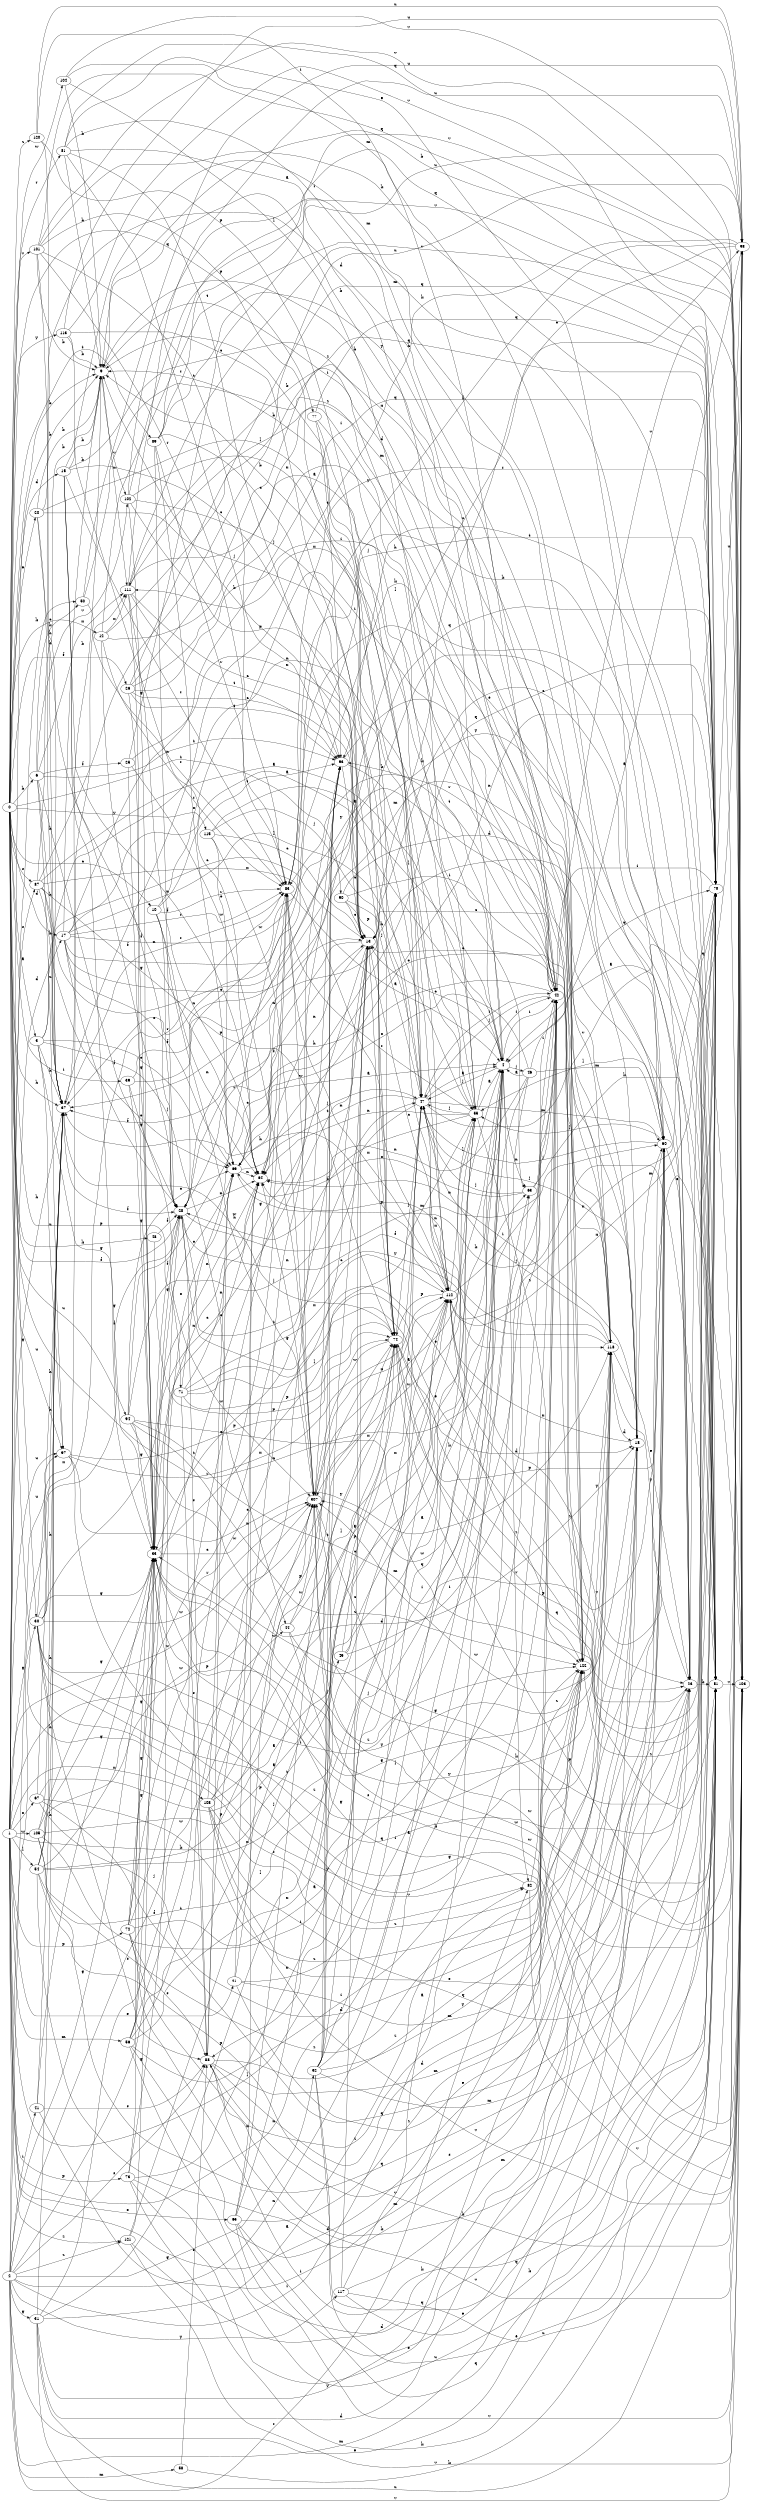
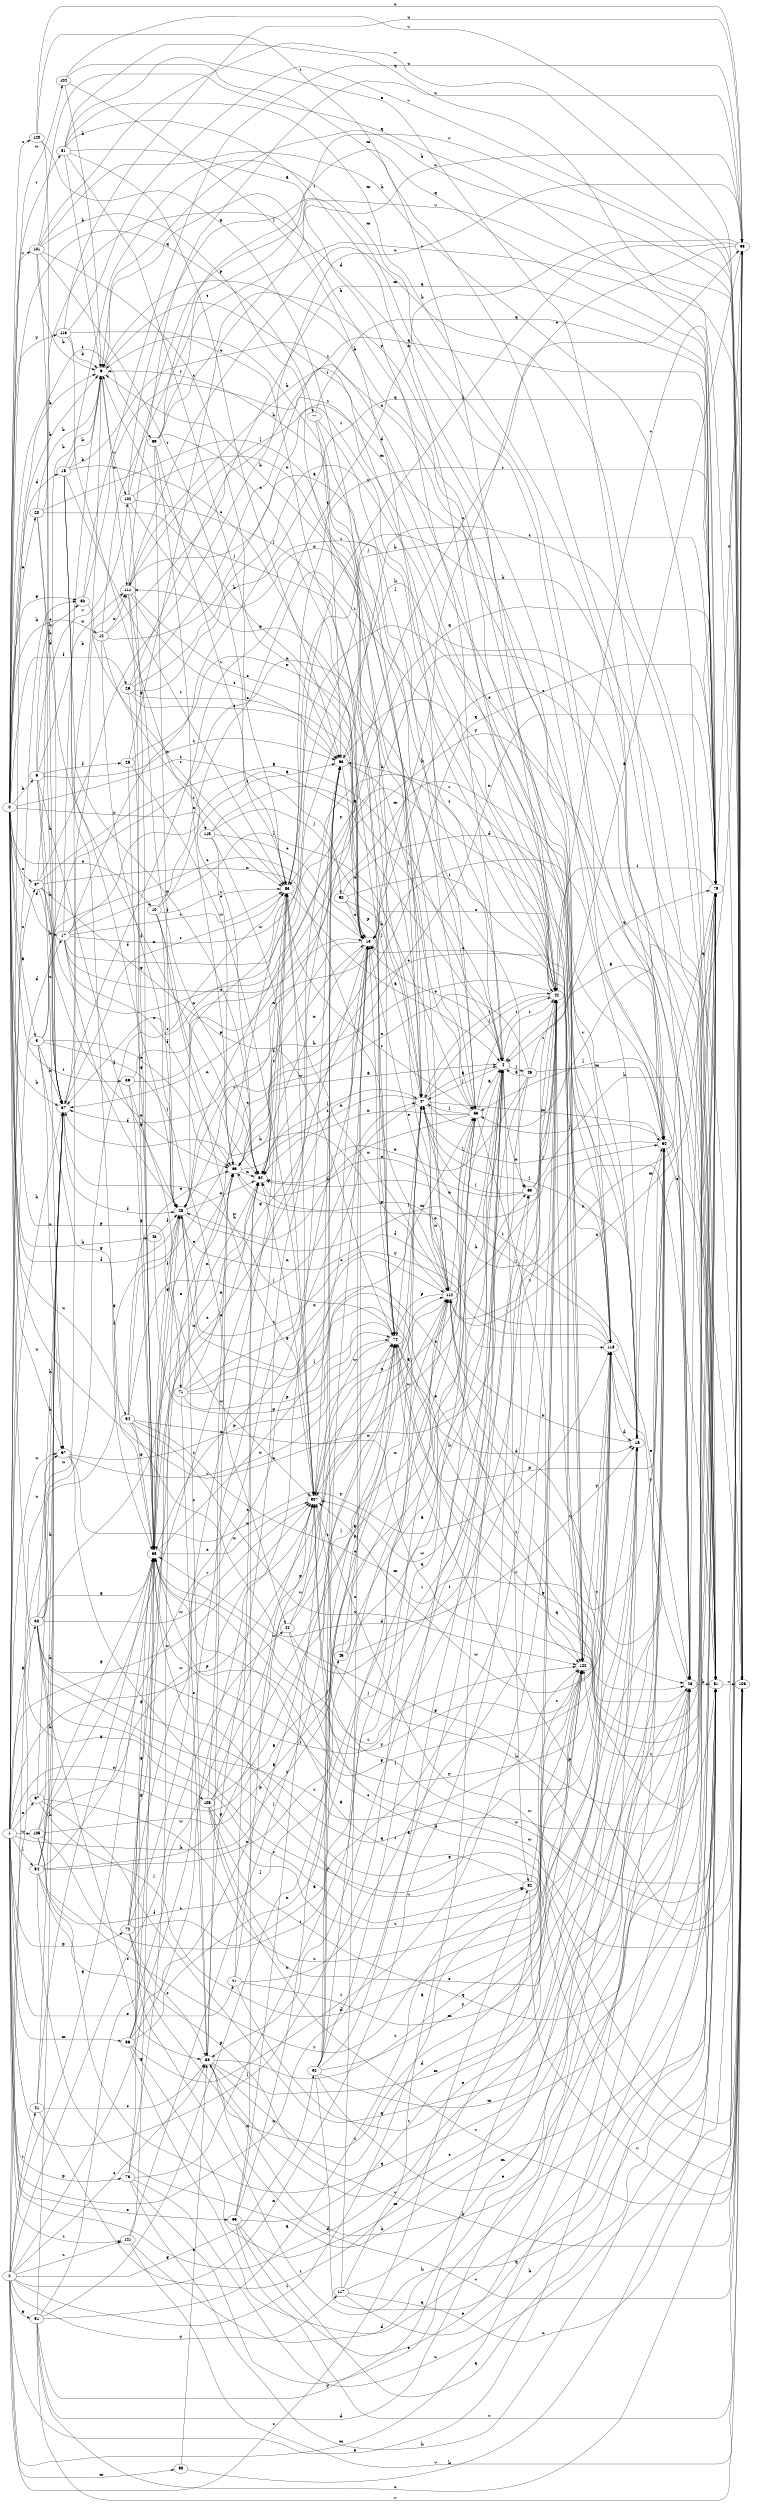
edge "81" -> "60": added, label "m"
edge "64" -> "83": added, label "r"
edge "0" -> "30": now "0" -> "50"
edge "32" -> "51": now "32" -> "23"
